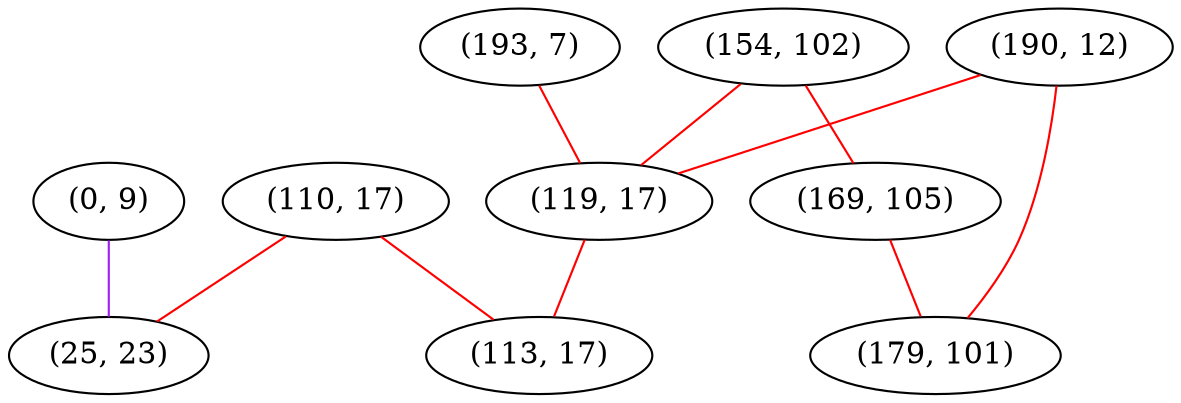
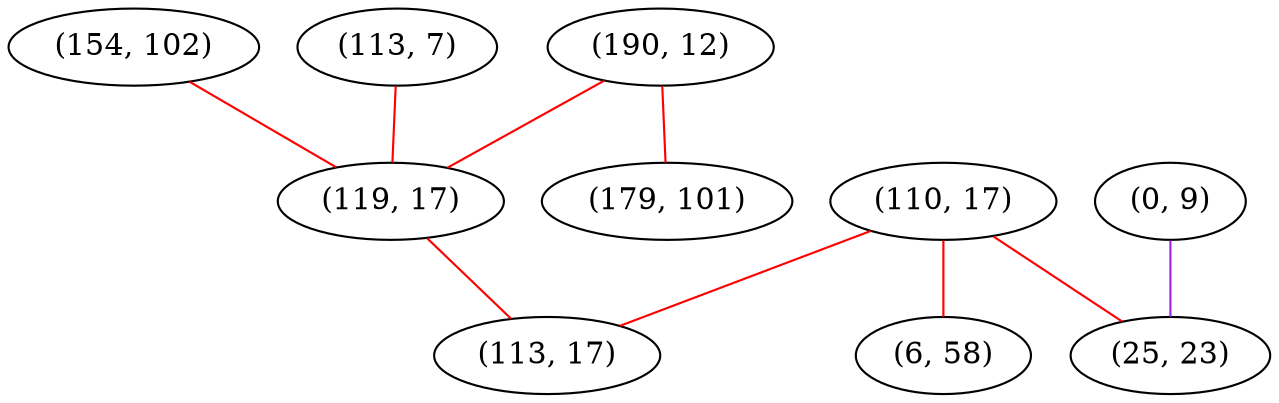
node "(193, 7)": label "(193, 7)" -> "(113, 7)"
node "(169, 105)": removed
node "(6, 58)": added
